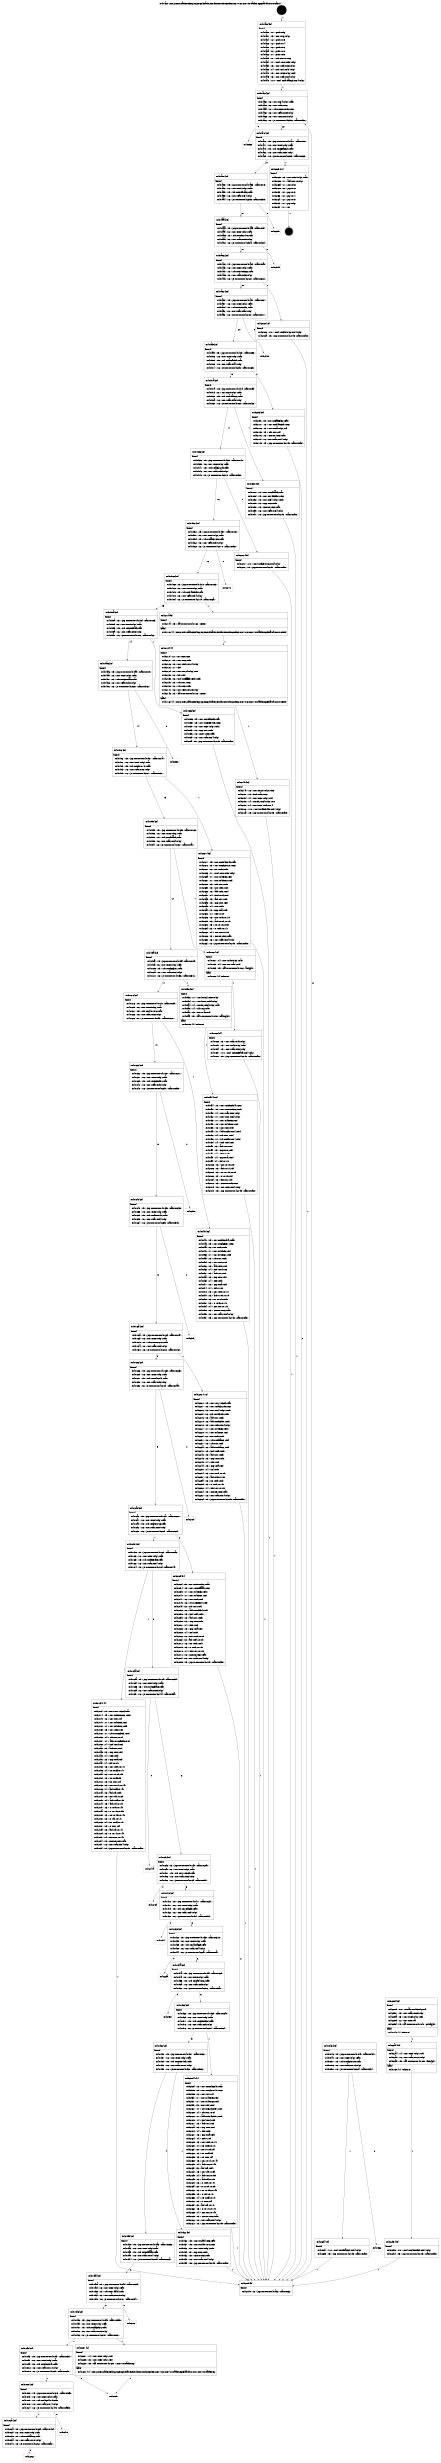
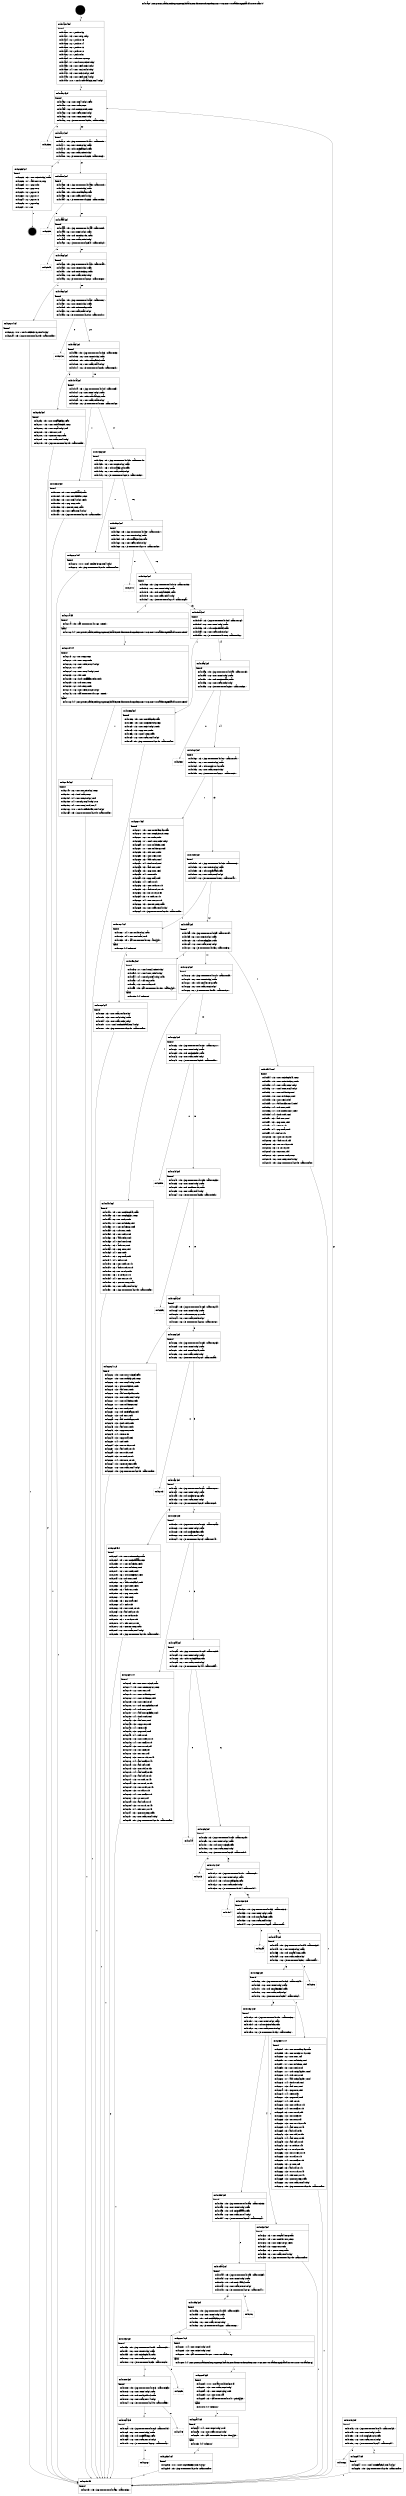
edge "0x401f96 [30]" -> "0x401fb4 [108]": now "0x401bfa [28]" -> "0x401fb4 [108]"
edge "0x402677 [93]" -> "0x4027de [5]": removed, label "1"
edge "0x402281 [12]" -> "0x4026f8": now "0x402281 [12]" -> "0x40228d [23]"
